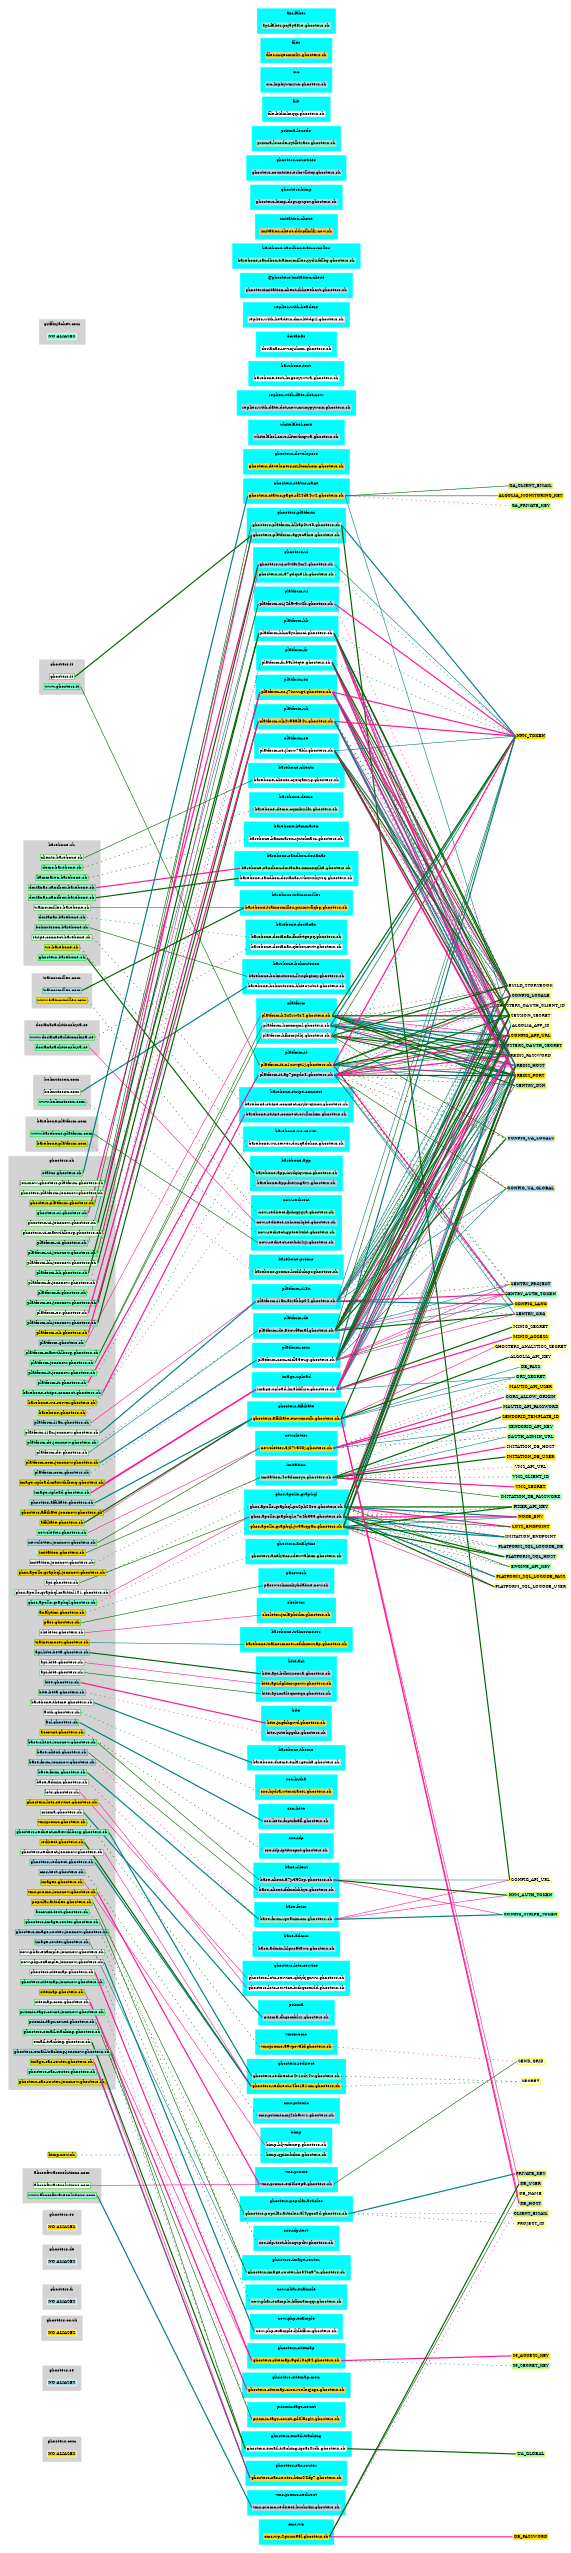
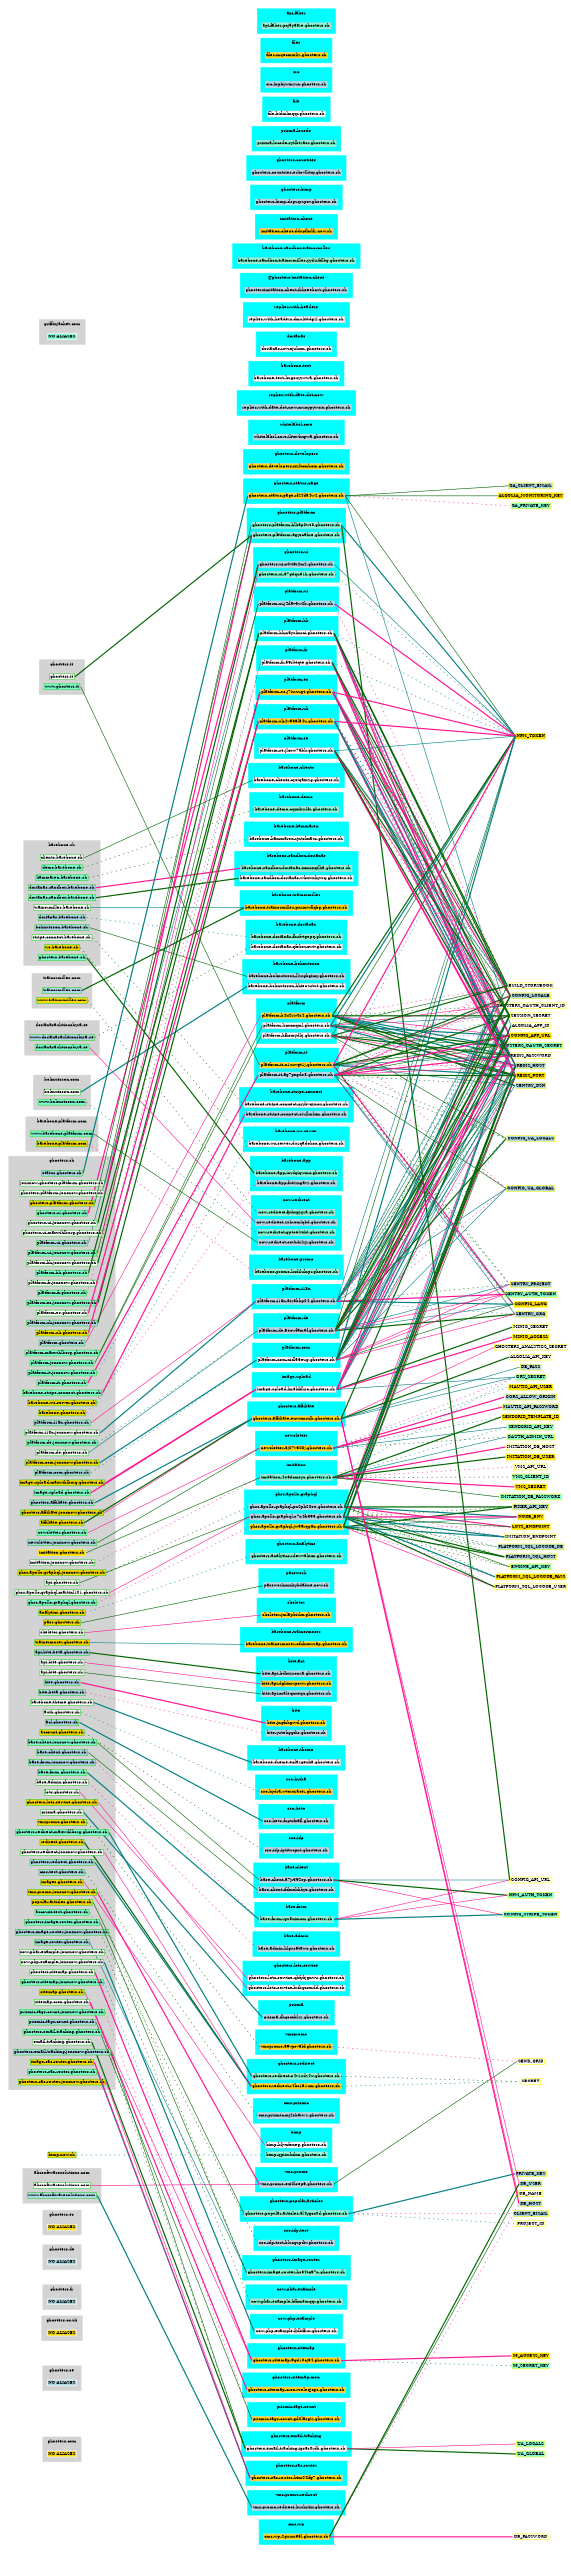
edge "ghosters-status-page-rf24da4w2.ghosters.sh" -- "NPM_TOKEN": added
node "imitation.ghosters.sh": color limegreen -> yellow
node "UA_LOCALS": added
node "DB_PASSWORD": fillcolor gold -> white
